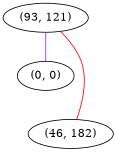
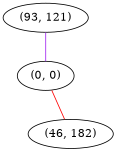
edge "(93, 121)" -- "(46, 182)": now "(0, 0)" -- "(46, 182)"
